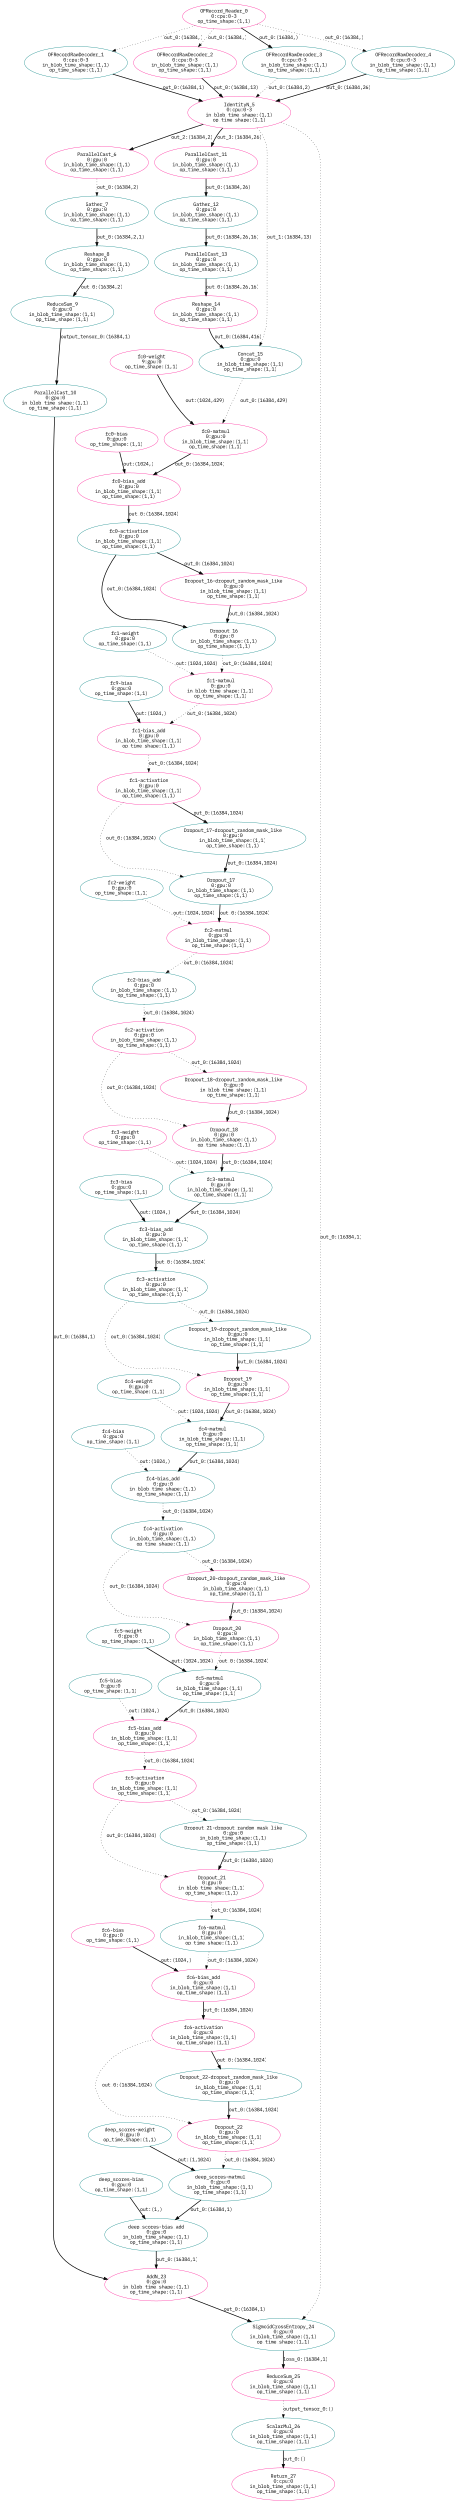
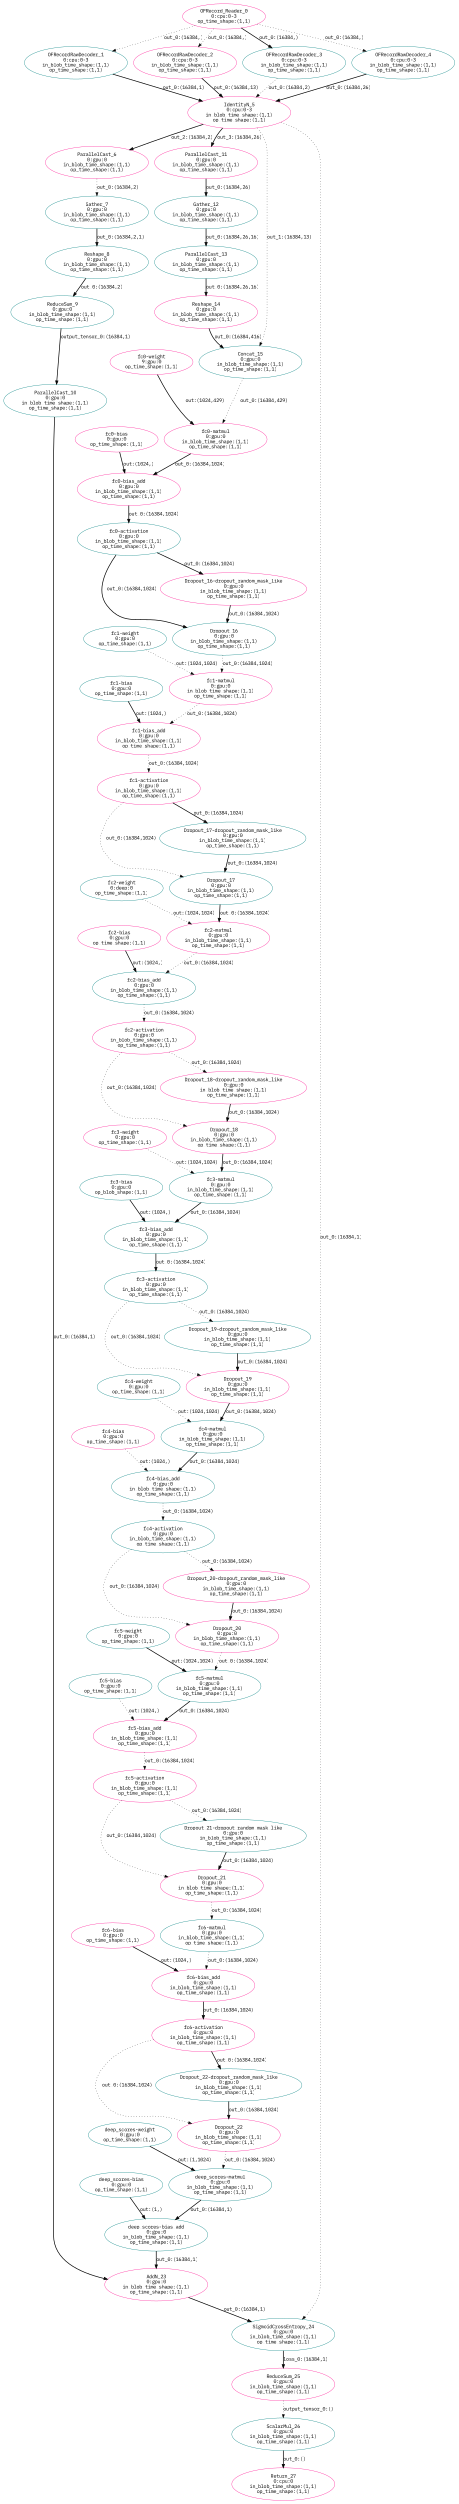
node "fc9-bias 0:gpu:0 op_time_shape:(1,1)": label "fc9-bias 0:gpu:0 op_time_shape:(1,1)" -> "fc1-bias 0:gpu:0 op_time_shape:(1,1)"
node "fc2-weight 0:gpu:0 op_time_shape:(1,1)": label "fc2-weight 0:gpu:0 op_time_shape:(1,1)" -> "fc2-weight 0:deep:0 op_time_shape:(1,1)"
node "fc2-bias 0:gpu:0 op_time_shape:(1,1)": added
node "fc3-bias 0:gpu:0 op_time_shape:(1,1)": label "fc3-bias 0:gpu:0 op_time_shape:(1,1)" -> "fc3-bias 0:gpu:0 op_blob_shape:(1,1)"
node "fc4-bias 0:gpu:0 op_time_shape:(1,1)": color teal -> deeppink
